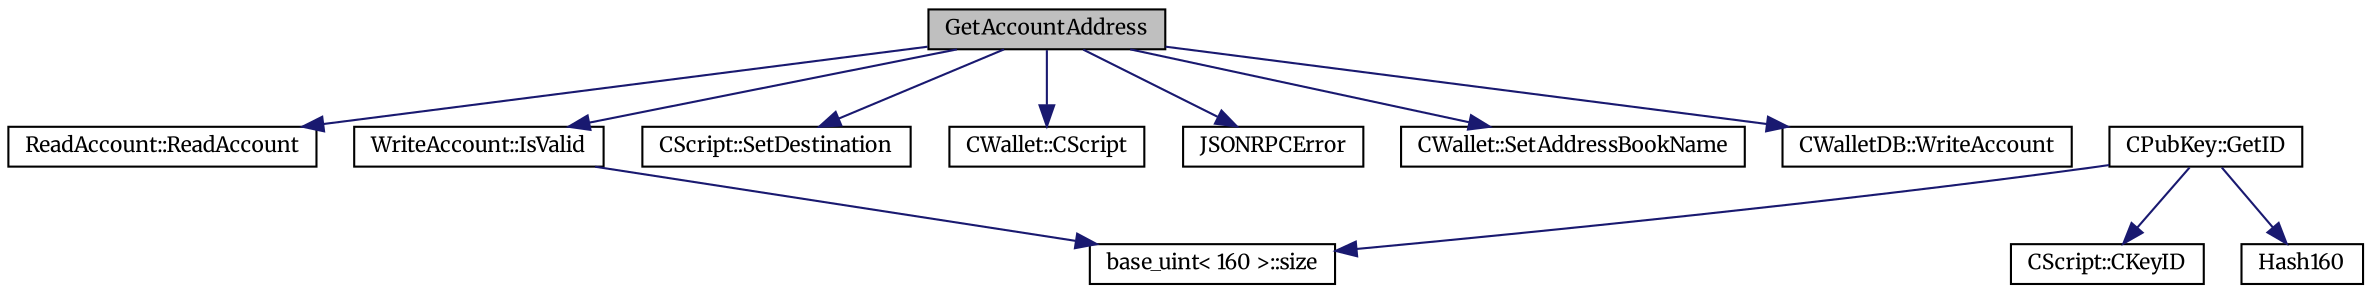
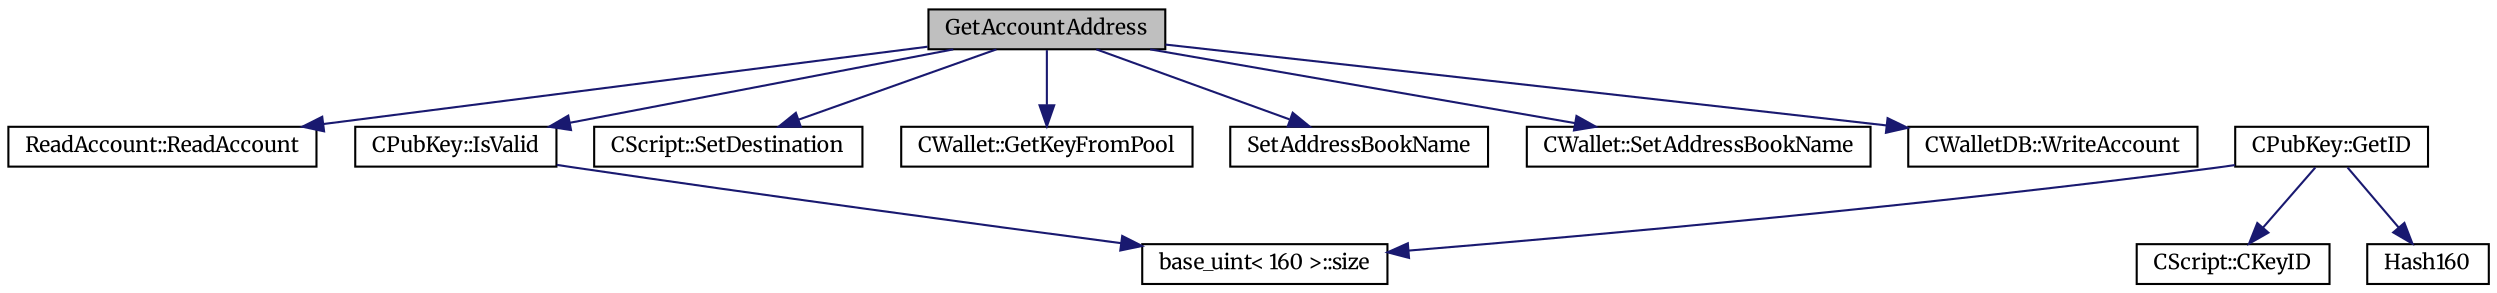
node "WriteAccount::IsValid": label "WriteAccount::IsValid" -> "CPubKey::IsValid"
node "CWallet::CScript": label "CWallet::CScript" -> "CWallet::GetKeyFromPool"
node "JSONRPCError": label "JSONRPCError" -> "SetAddressBookName"
